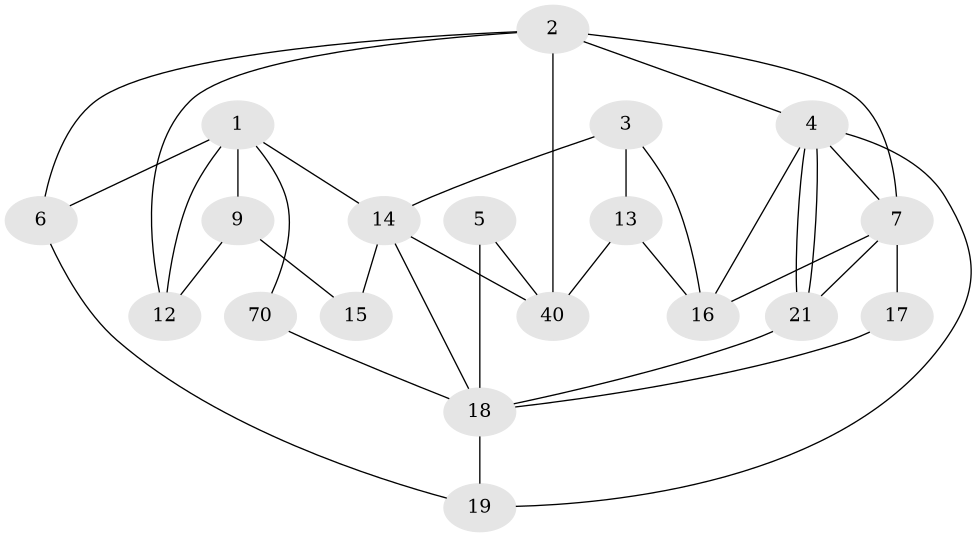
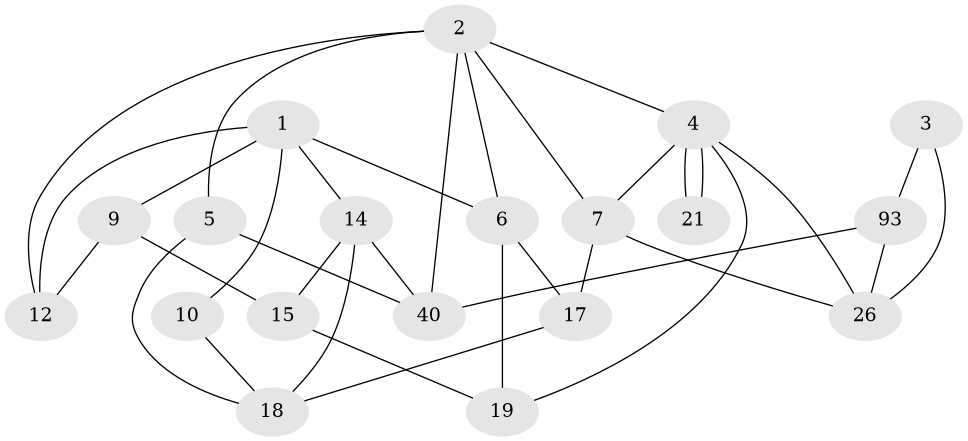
edge "2" -- "5": added
edge "3" -- "14": removed
node "13": label "13" -> "93"
edge "7" -- "21": removed
edge "6" -- "17": added
node "70": label "70" -> "10"
node "16": label "16" -> "26"
edge "21" -- "18": removed
edge "18" -- "19": now "15" -- "19"
